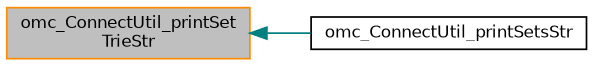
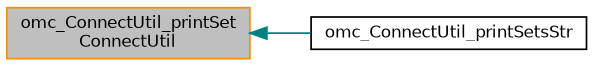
node "omc_ConnectUtil_printSet TrieStr": label "omc_ConnectUtil_printSet TrieStr" -> "omc_ConnectUtil_printSet ConnectUtil"
